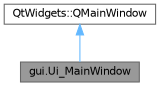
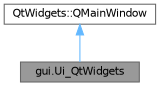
node "gui.Ui_MainWindow": label "gui.Ui_MainWindow" -> "gui.Ui_QtWidgets"
